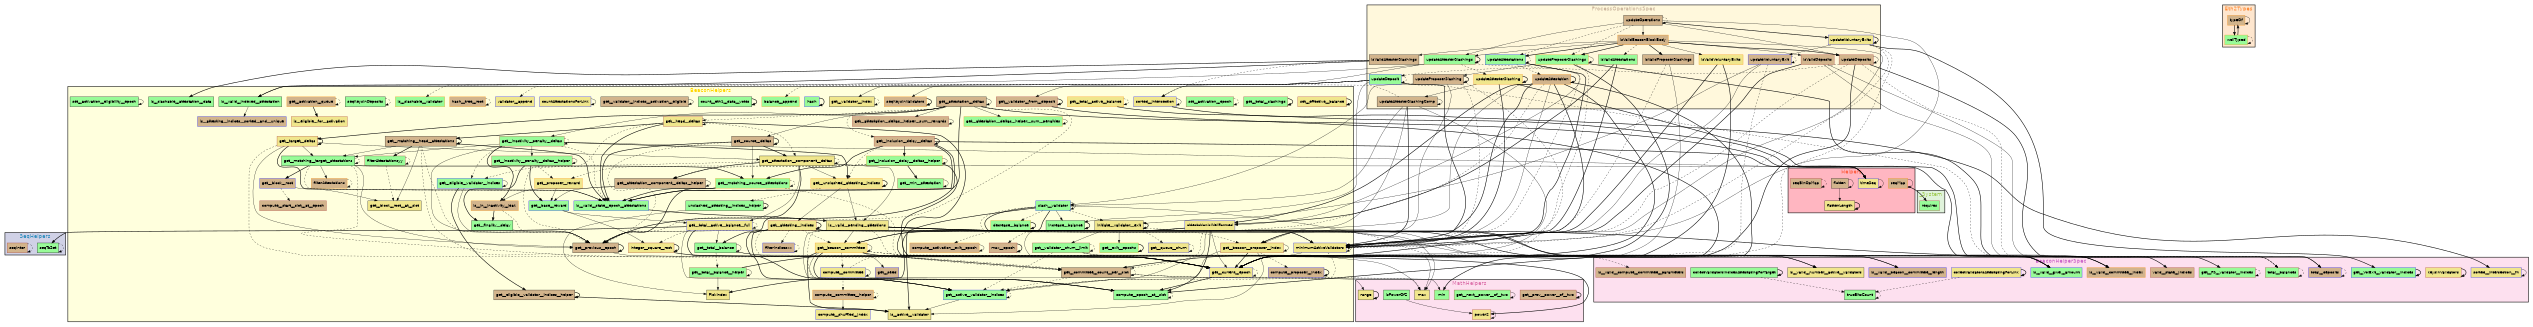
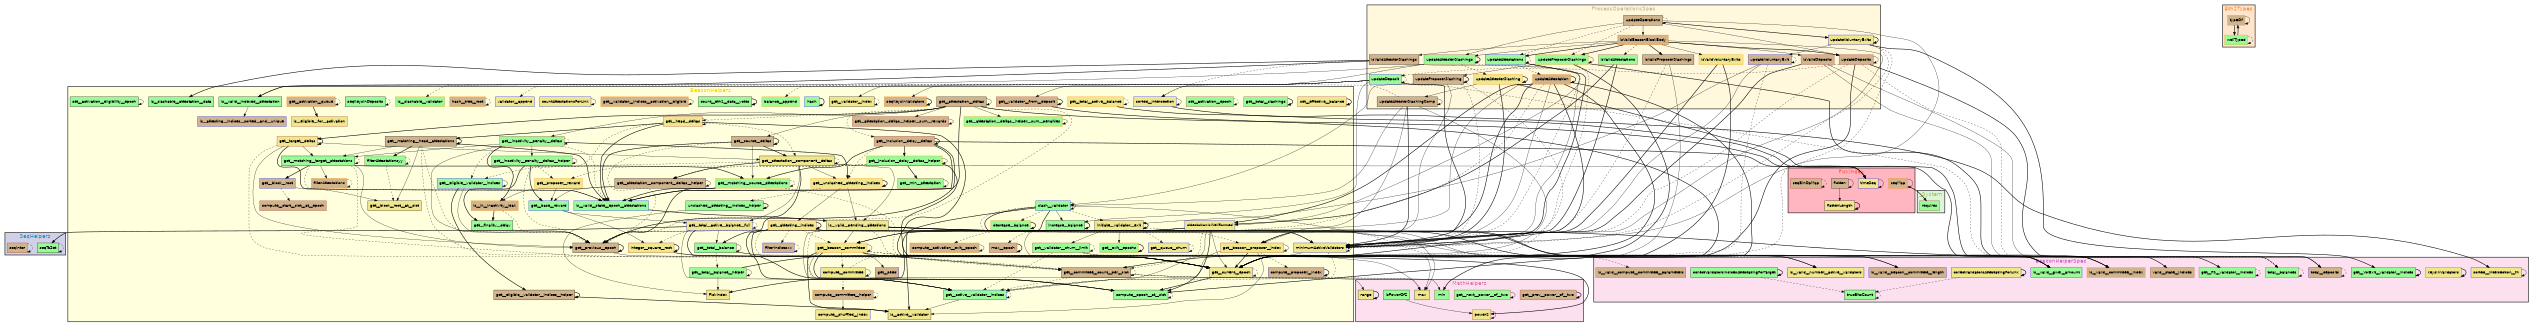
node "get__validator__indices__activation__eligible": color black -> darkorange
edge "isValidAttesterSlashings" -> "minimumActiveValidators": added
edge "get__inactivity__penalty__deltas" -> "timeSeq": removed
cluster "Helpers": label "Helpers" -> "PickIndex"
